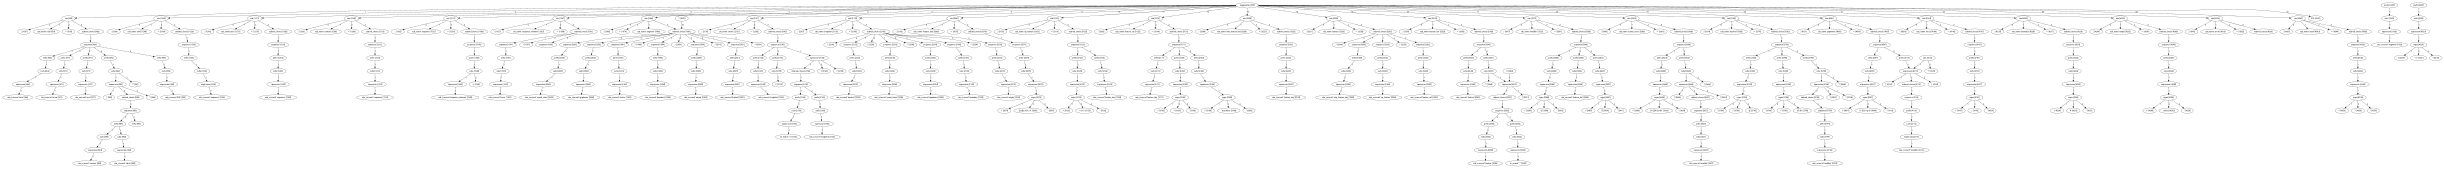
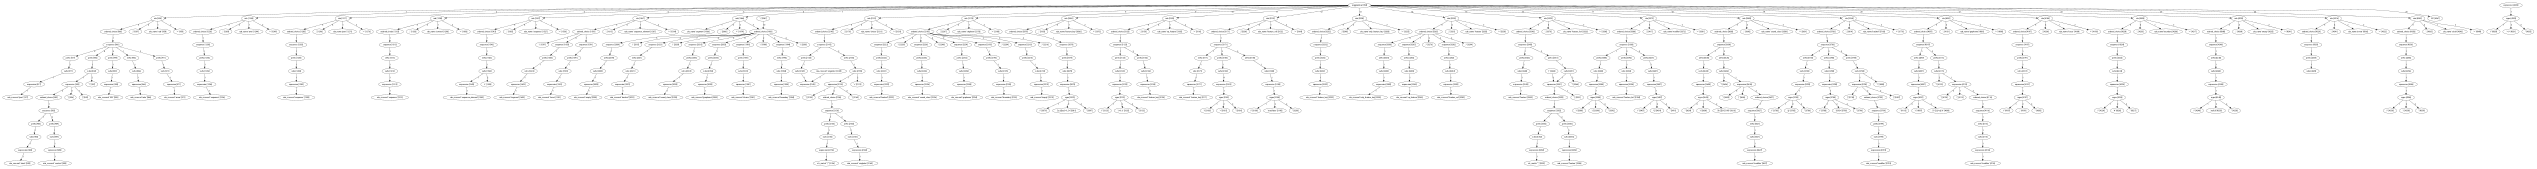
edge "sufix [4329]" -> "expression [4329]": removed, label "1"
node "sequence [4329]": added
edge "sequence [1603]" -> "prefix [1603]": added, label "1"
edge "sequence [2145]" -> "expression [2155]": now "sufix [2155]" -> "expression [2155]"
edge "prefix [4115]" -> "expression [4115]": now "prefix [4115]" -> "sufix [4115]"
edge "expression [2145]" -> "rule_crossref 'singleton' [2145]": reversed
edge "prefix [989]" -> "sufix [983]": now "prefix [983]" -> "sufix [983]"
